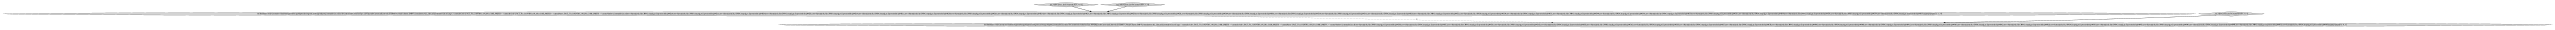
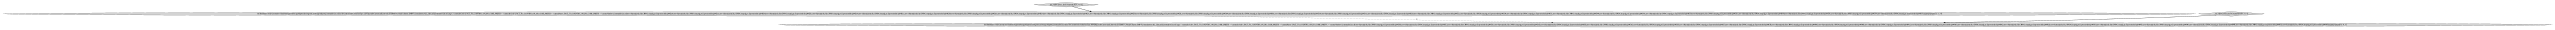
node "test_makeCursors_factToCountryLeft['0', '1', '0']": removed
